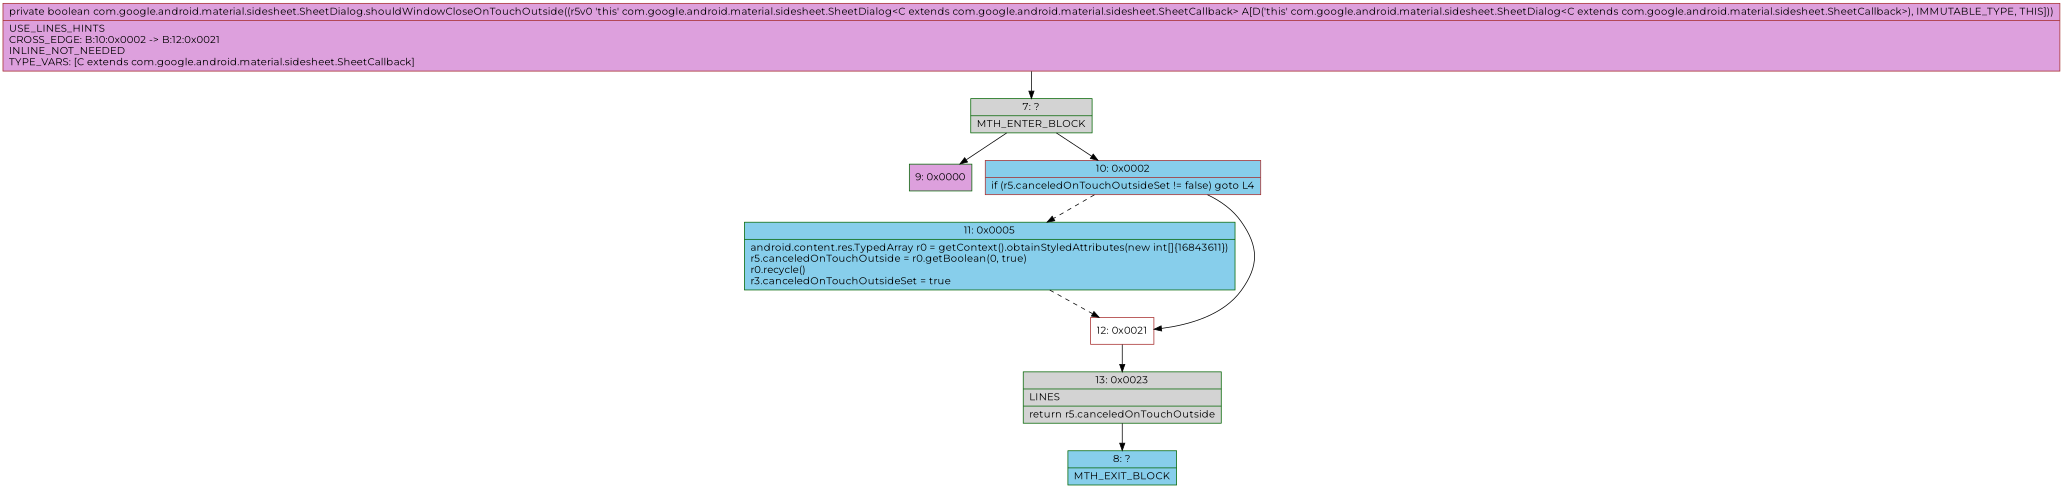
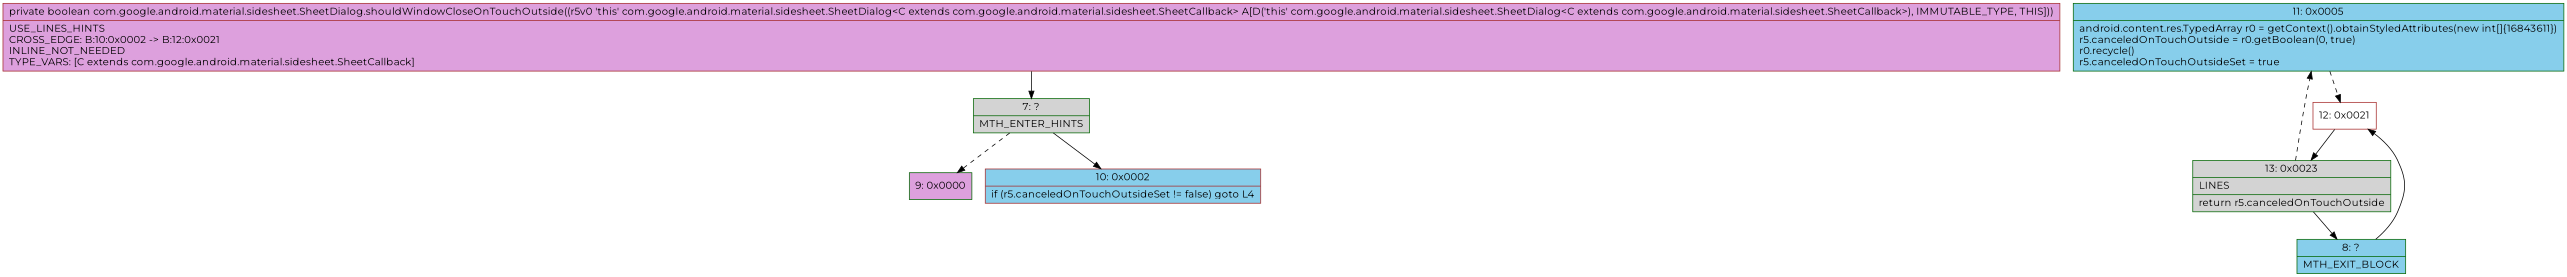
node "7: ?": text "MTH_ENTER_BLOCK" -> "MTH_ENTER_HINTS"
edge "7: ?" -> "9: 0x0000": style solid -> dashed
edge "10: 0x0002" -> "11: 0x0005": now "13: 0x0023" -> "11: 0x0005"
edge "10: 0x0002" -> "12: 0x0021": now "8: ?" -> "12: 0x0021"
node "11: 0x0005": text "r3.canceledOnTouchOutsideSet = true" -> "r5.canceledOnTouchOutsideSet = true"
